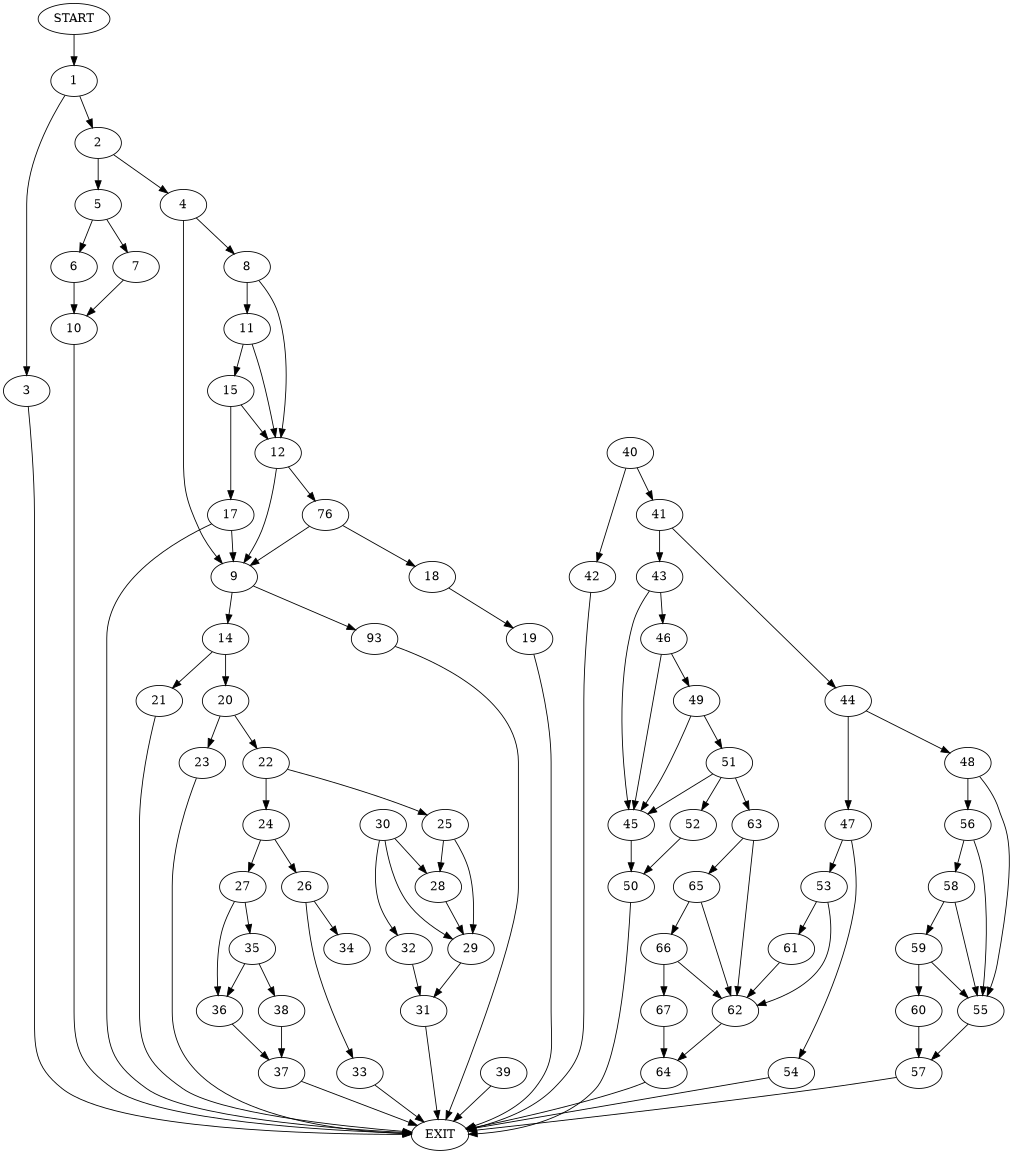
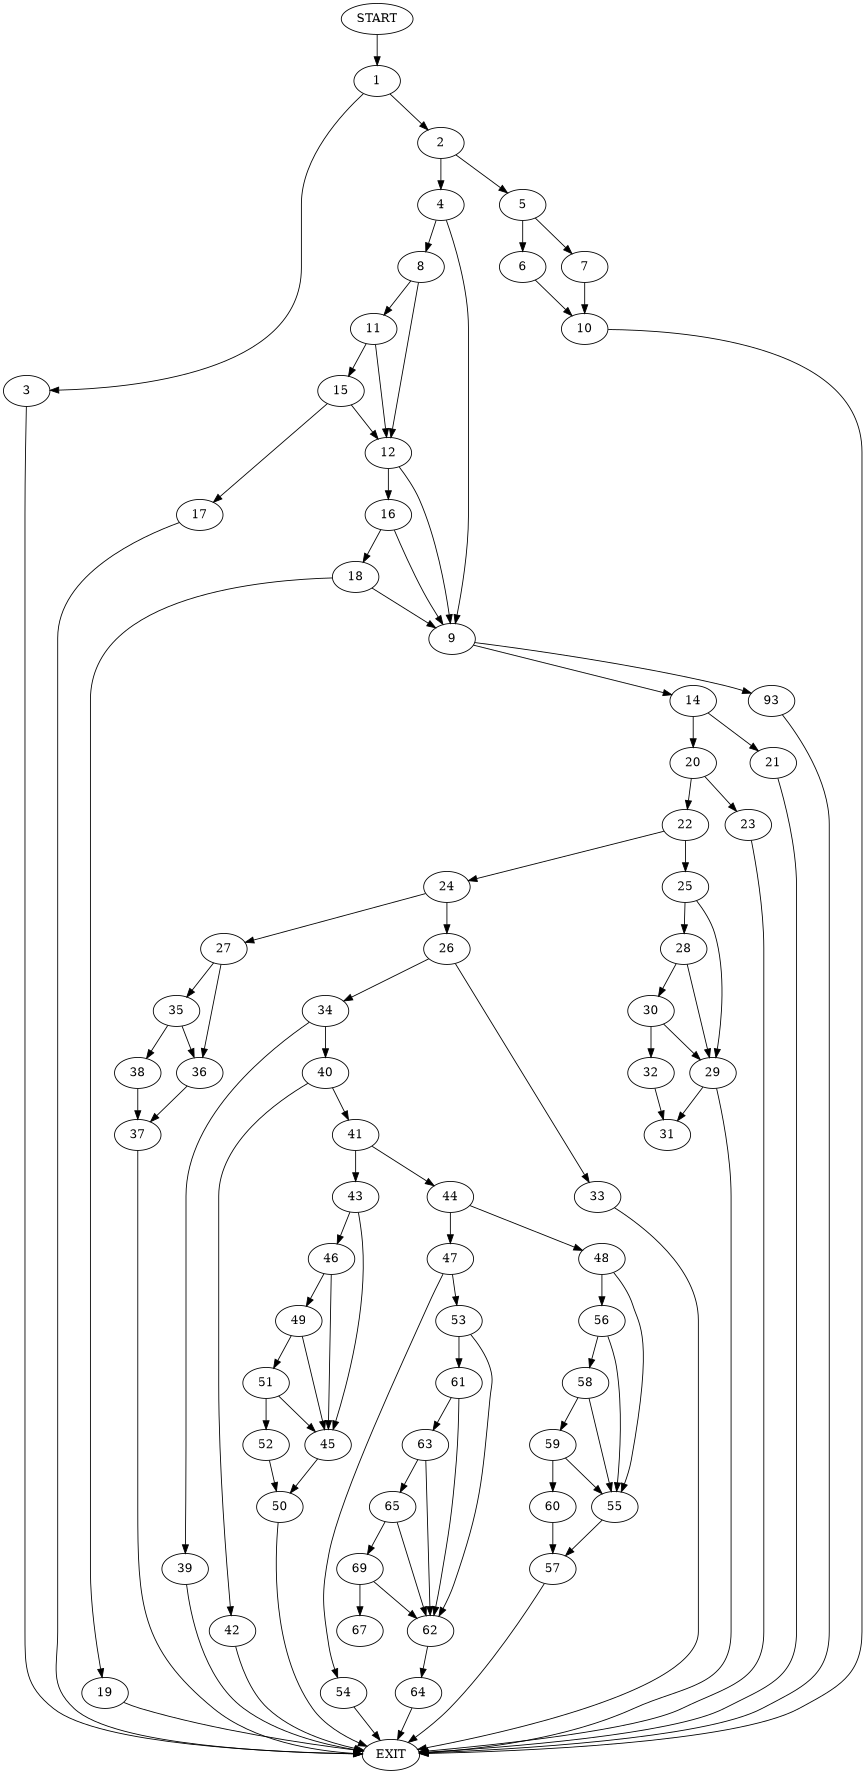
node "76": label "76" -> "16"
edge "17" -> "9": now "18" -> "9"
edge "51" -> "63": now "61" -> "63"
edge "30" -> "28": reversed
node "66": label "66" -> "69"
edge "34" -> "40": added
edge "67" -> "64": removed
edge "31" -> "EXIT": now "29" -> "EXIT"
edge "34" -> "39": added
